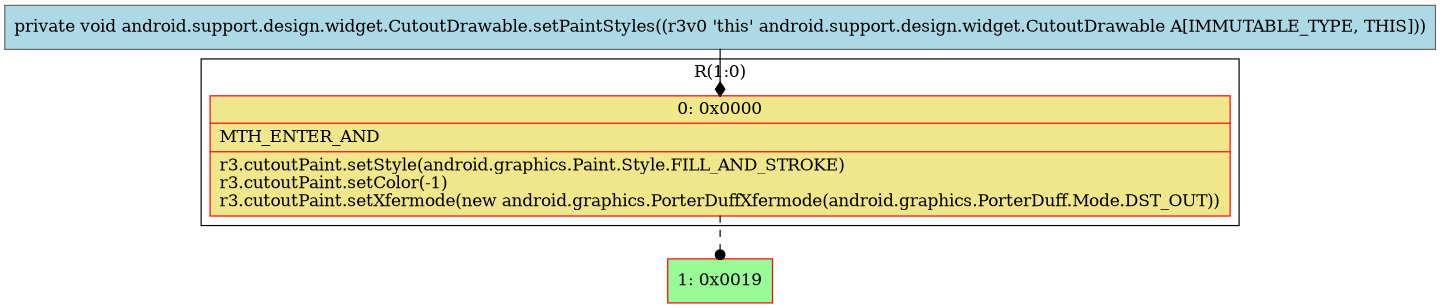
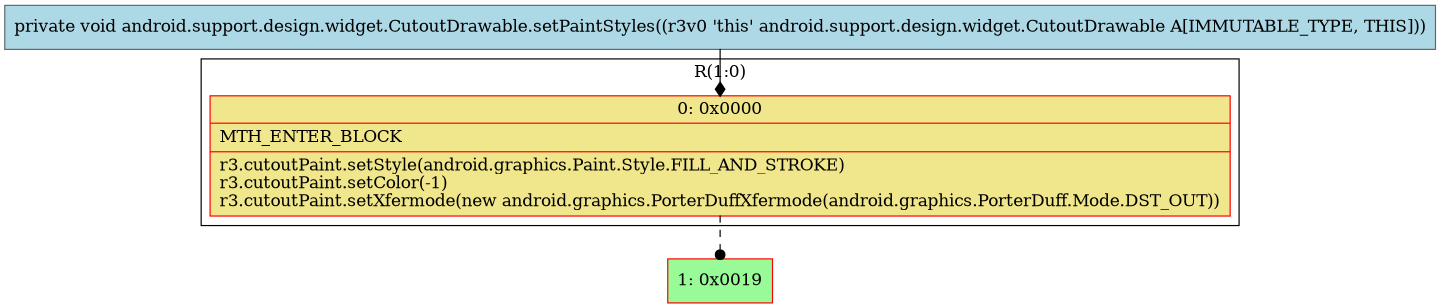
node "0: 0x0000": text "MTH_ENTER_AND" -> "MTH_ENTER_BLOCK"
